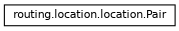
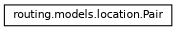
node "routing.location.location.Pair": label "routing.location.location.Pair" -> "routing.models.location.Pair"
